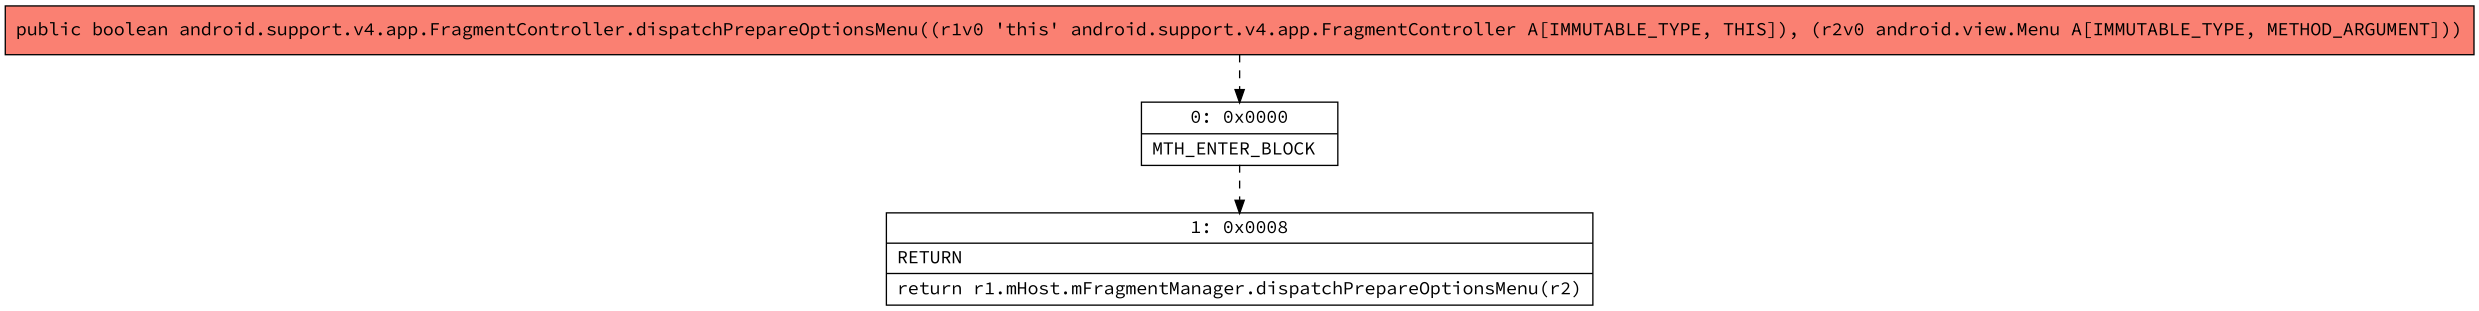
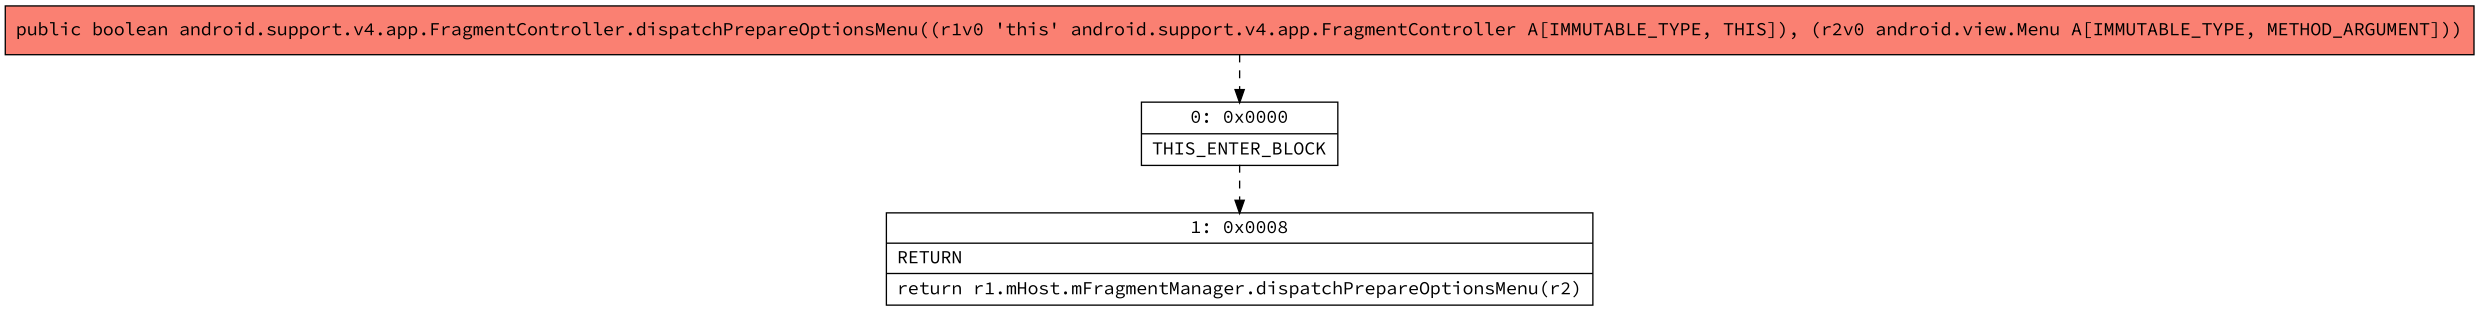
node "0: 0x0000": text "MTH_ENTER_BLOCK" -> "THIS_ENTER_BLOCK"
